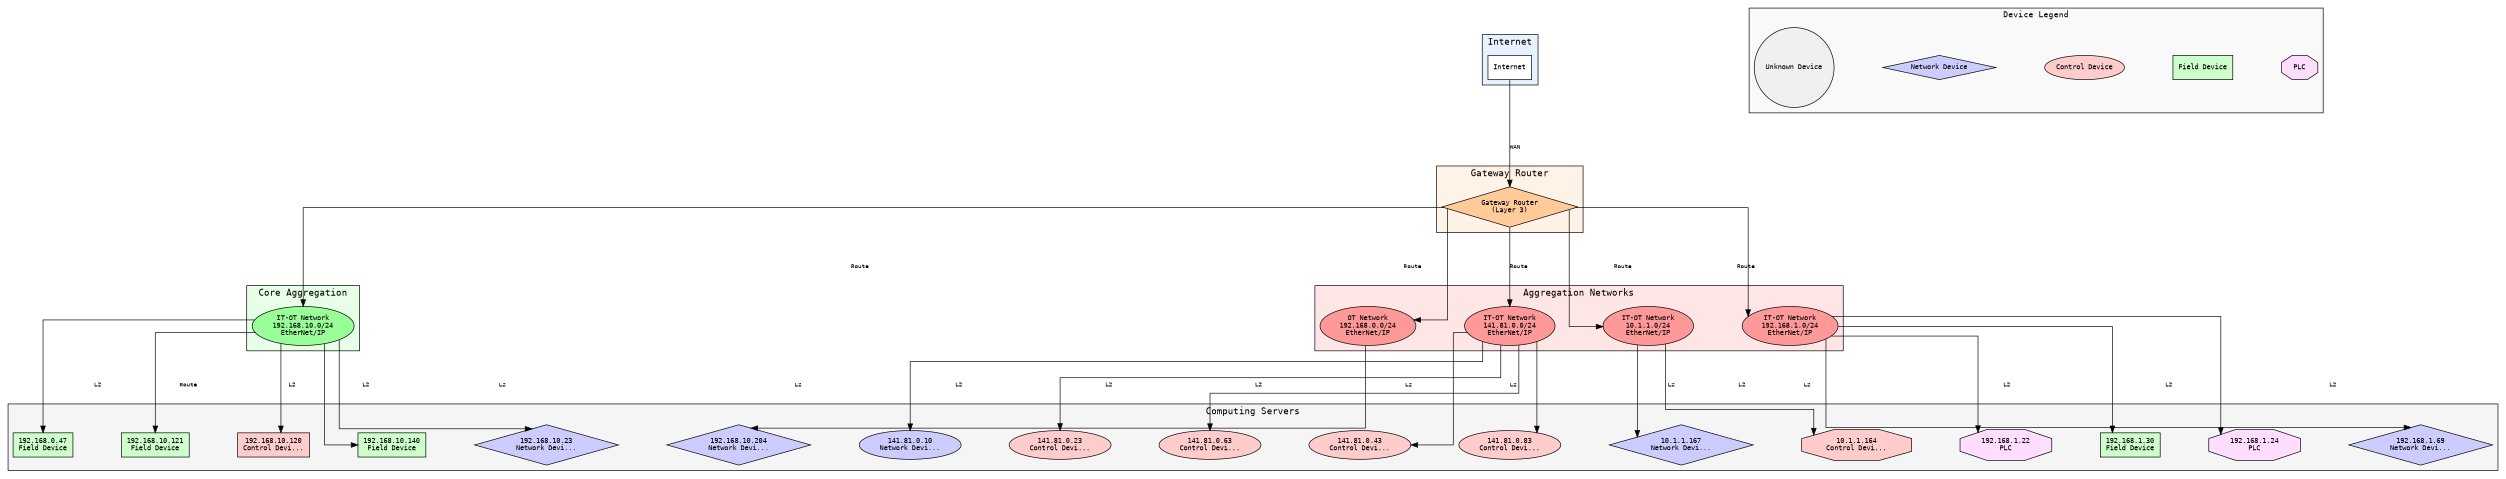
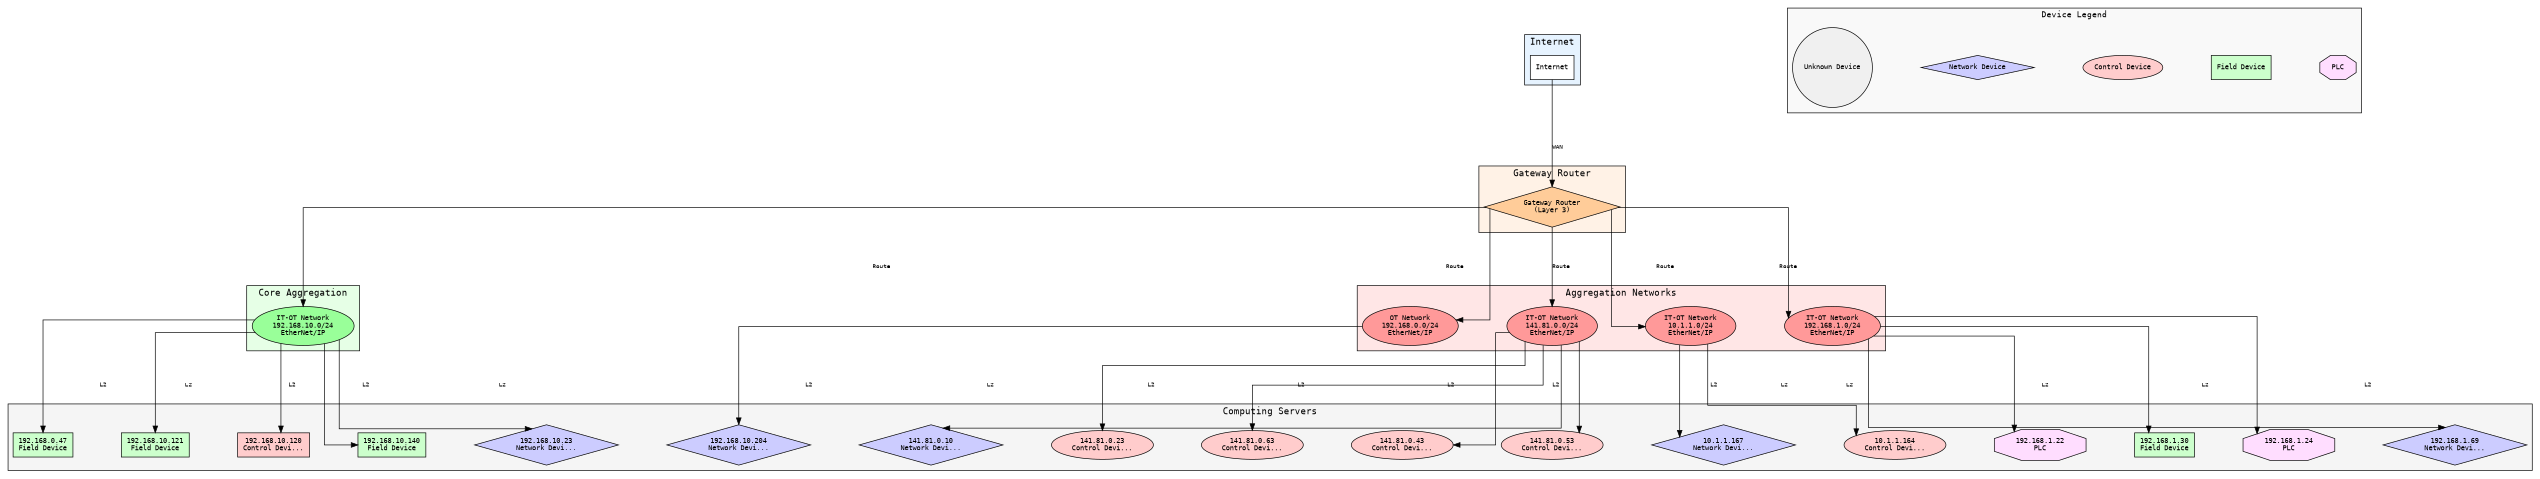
edge "IT-OT Network 192.168.10.0/24 EtherNet/IP" -> "192.168.10.121 Field Device": label "Route" -> "L2"
node "141.81.0.10 Network Devi...": shape ellipse -> diamond
node "141.81.0.83 Control Devi...": label "141.81.0.83 Control Devi..." -> "141.81.0.53 Control Devi..."
node "10.1.1.164 Control Devi...": shape octagon -> ellipse
